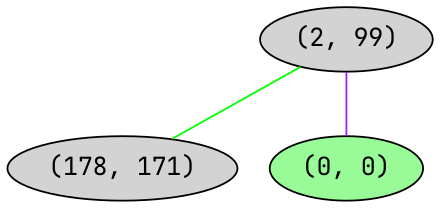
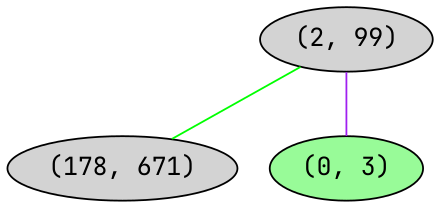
node "(178, 171)": label "(178, 171)" -> "(178, 671)"
node "(0, 0)": label "(0, 0)" -> "(0, 3)"
